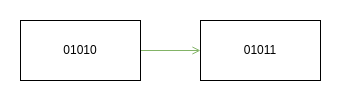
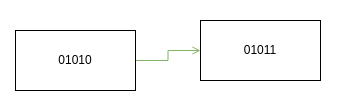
node "01010": moved (81, 51) -> (76, 61)
